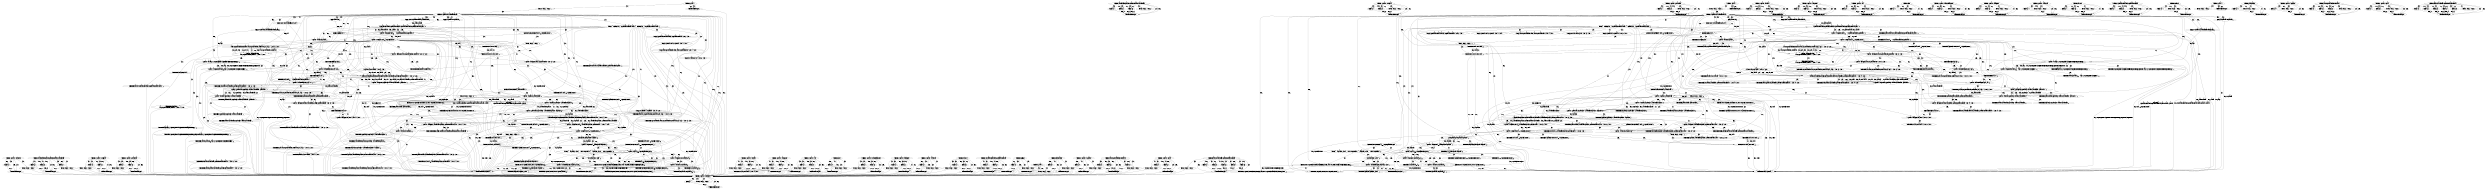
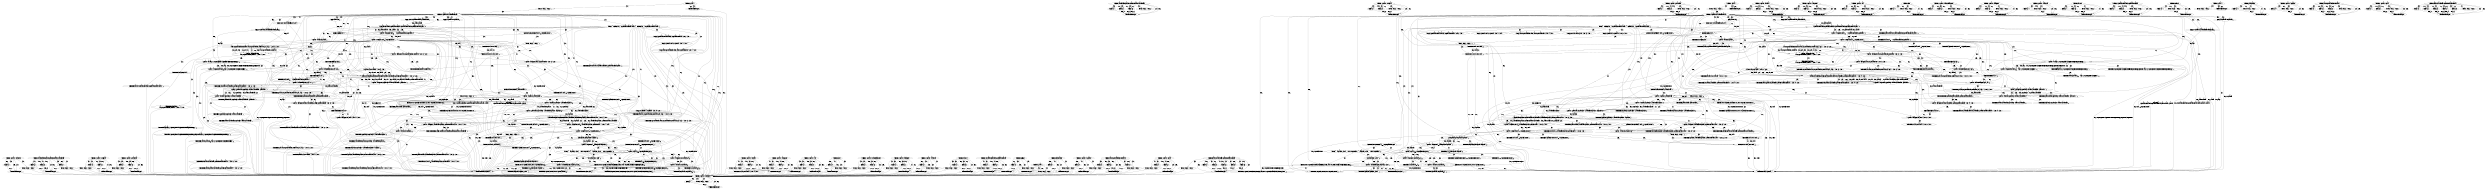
node "<(LOCAL,bool read_only: bool)<SUB>16</SUB>>": removed
edge "<(std.move,std::move(handle))<SUB>20</SUB>>" -> "<(IDENTIFIER,handle,std::move(handle))<SUB>20</SUB>>": label "DCHECK: " -> "AST: "
edge "<(LOCAL,MojoHandle h: MojoHandle)<SUB>29</SUB>>" -> "<(<operator>.fieldAccess,std::move)<SUB>19</SUB>>": now "<(std.move,std::move(handle))<SUB>19</SUB>>" -> "<(<operator>.fieldAccess,std::move)<SUB>19</SUB>>"
